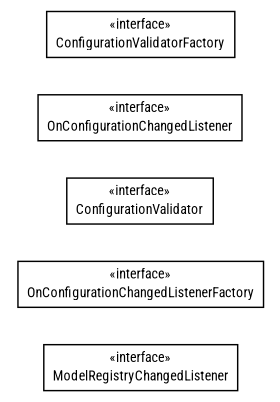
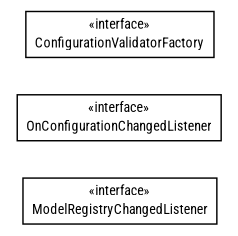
node "ConfigurationValidator": removed
node "OnConfigurationChangedListenerFactory": removed
